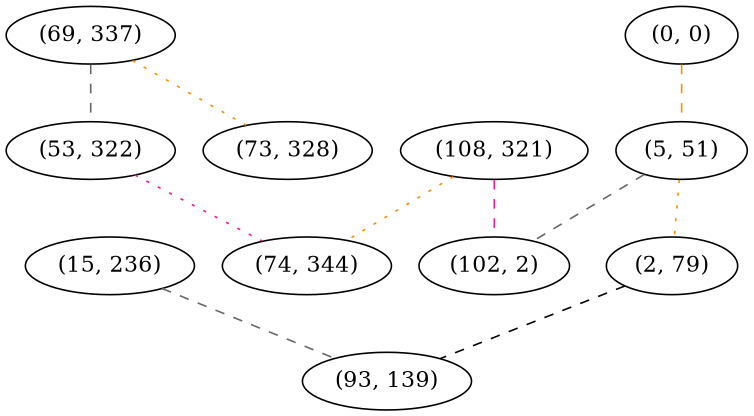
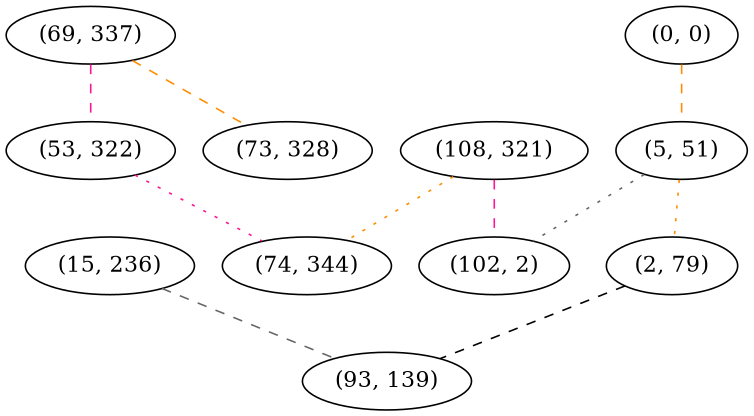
edge "(69, 337)" -- "(53, 322)": color gray40 -> deeppink
edge "(69, 337)" -- "(73, 328)": style dotted -> dashed
edge "(5, 51)" -- "(102, 2)": style dashed -> dotted
